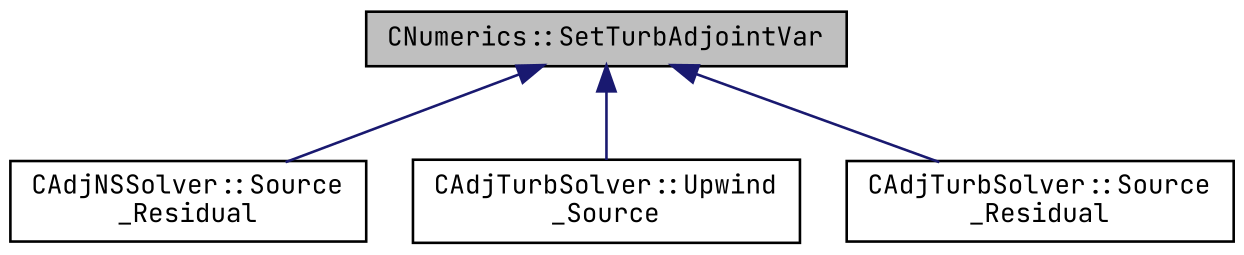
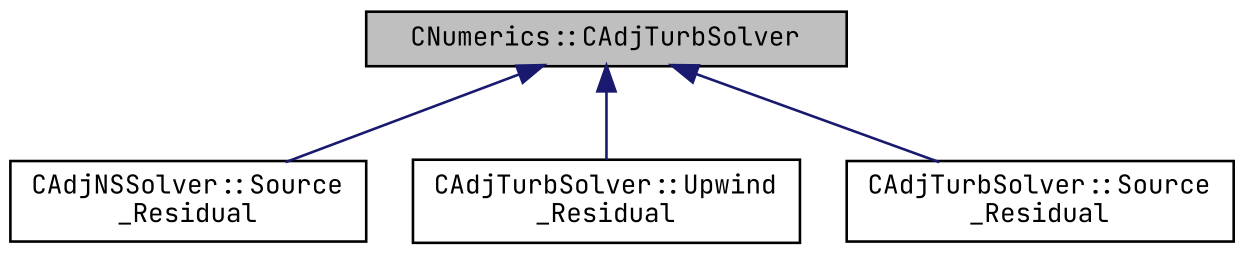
node "CNumerics::SetTurbAdjointVar": label "CNumerics::SetTurbAdjointVar" -> "CNumerics::CAdjTurbSolver"
node "CAdjTurbSolver::Upwind _Source": label "CAdjTurbSolver::Upwind _Source" -> "CAdjTurbSolver::Upwind _Residual"
